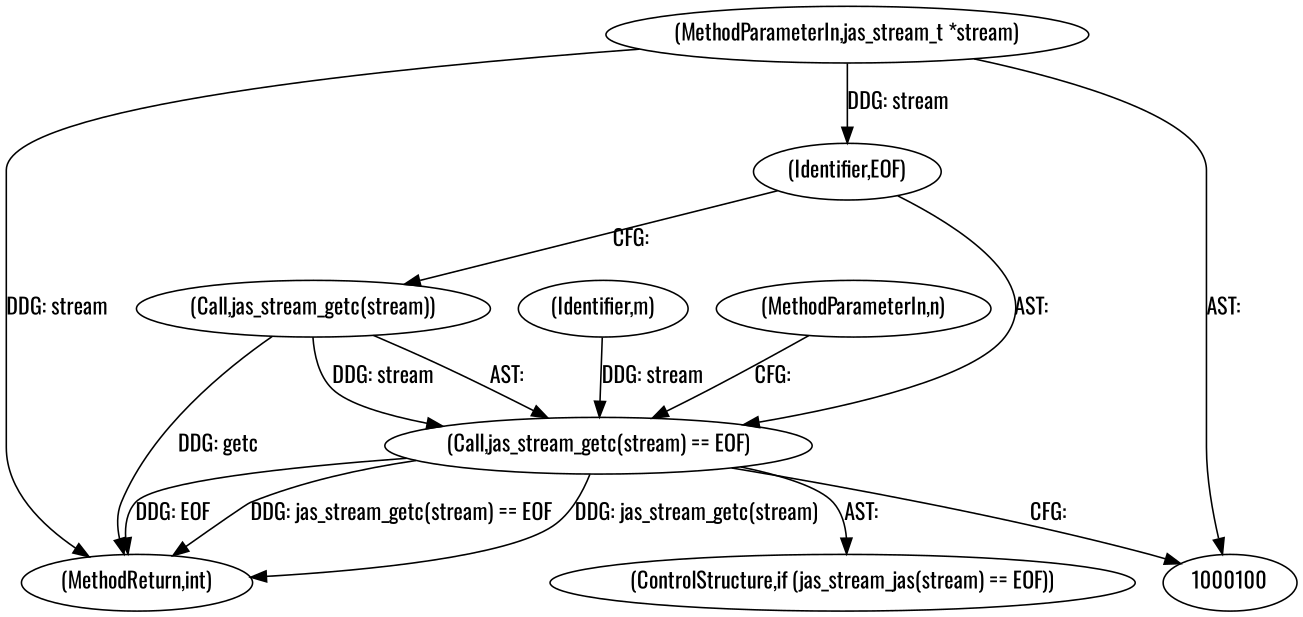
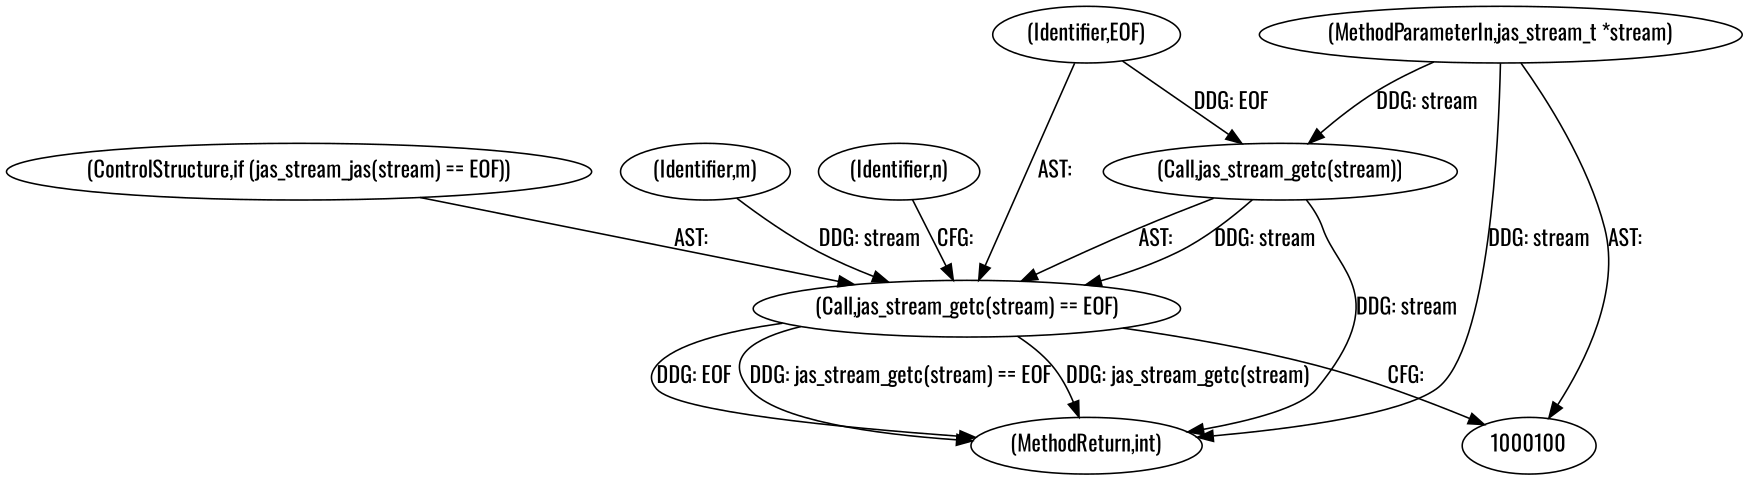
edge "(MethodParameterIn,jas_stream_t *stream)" -> "(Identifier,EOF)": now "(MethodParameterIn,jas_stream_t *stream)" -> "(Call,jas_stream_getc(stream))"
edge "(Identifier,EOF)" -> "(Call,jas_stream_getc(stream))": label "CFG: " -> "DDG: EOF"
node "(MethodParameterIn,n)": label "(MethodParameterIn,n)" -> "(Identifier,n)"
edge "(Call,jas_stream_getc(stream))" -> "(MethodReturn,int)": label "DDG: getc" -> "DDG: stream"
edge "(Call,jas_stream_getc(stream) == EOF)" -> "(ControlStructure,if (jas_stream_jas(stream) == EOF))": reversed
